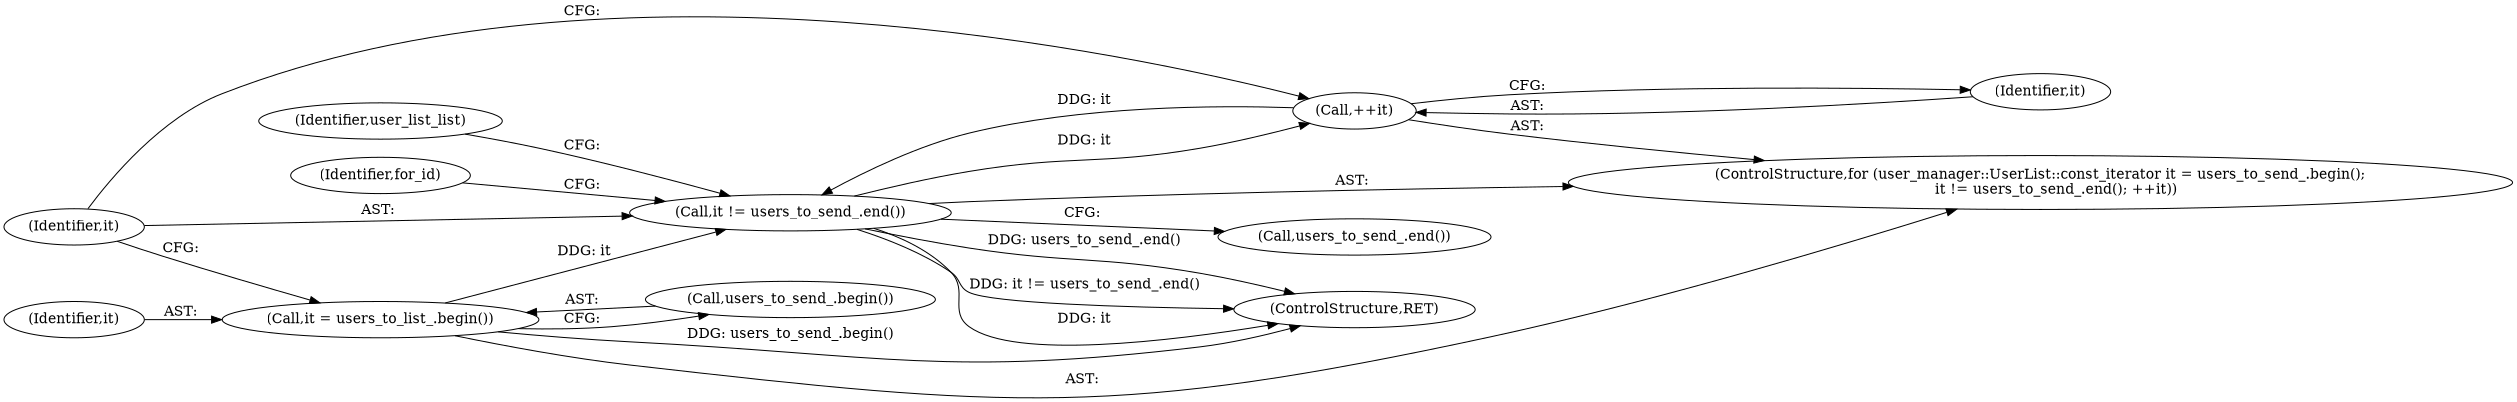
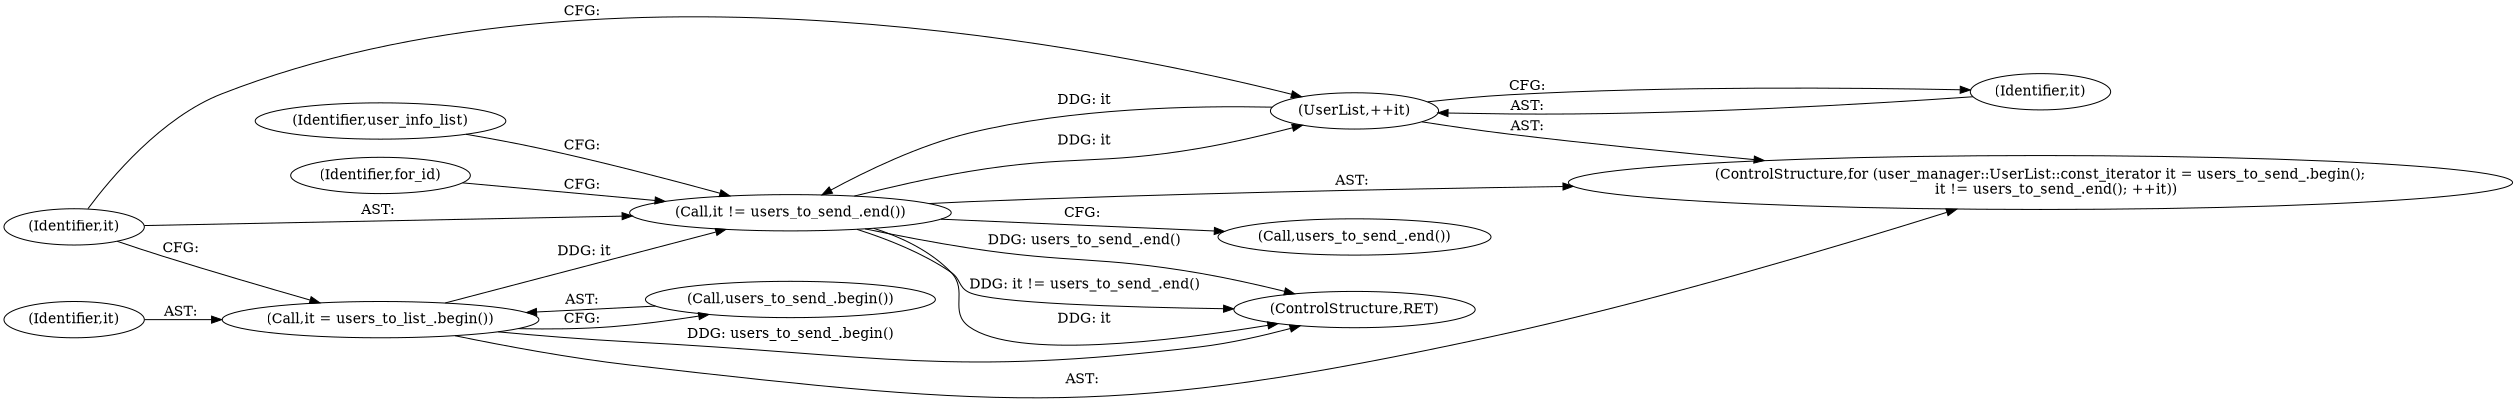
node "(Call,++it)": label "(Call,++it)" -> "(UserList,++it)"
node "(Identifier,user_list_list)": label "(Identifier,user_list_list)" -> "(Identifier,user_info_list)"
